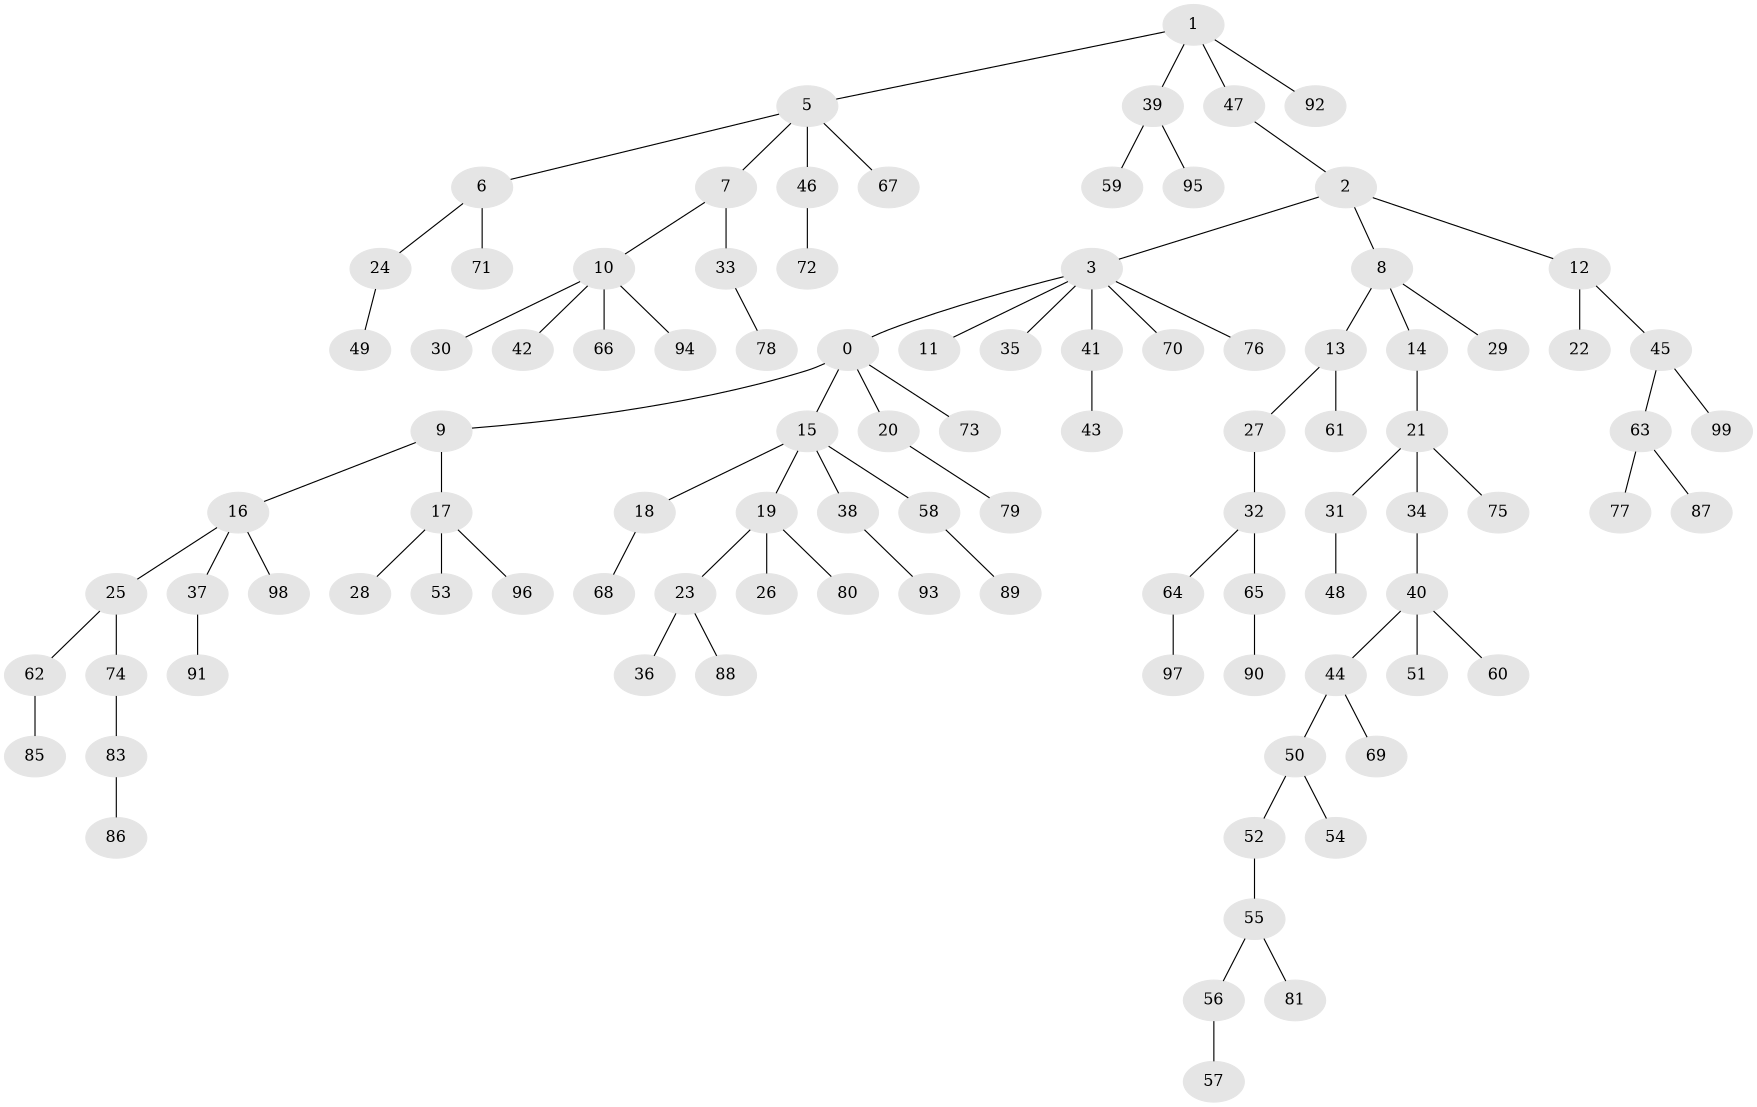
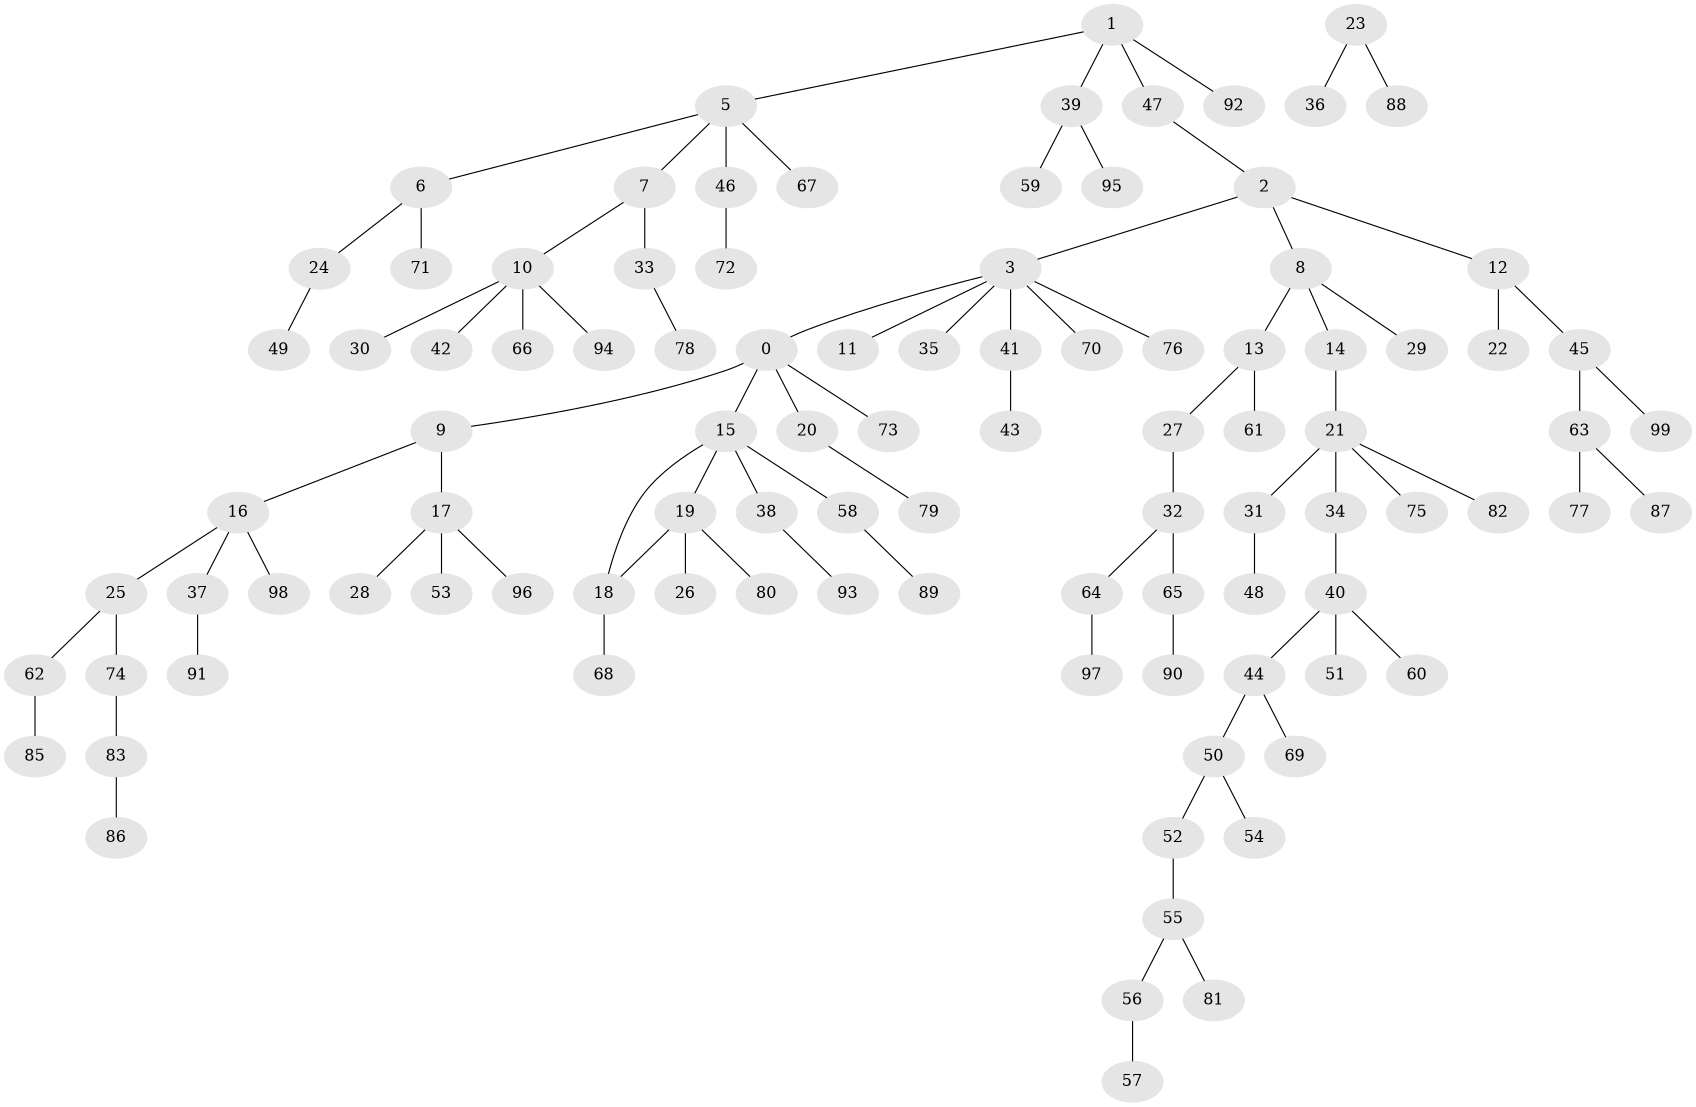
node "82": added
edge "19" -- "23": now "19" -- "18"
